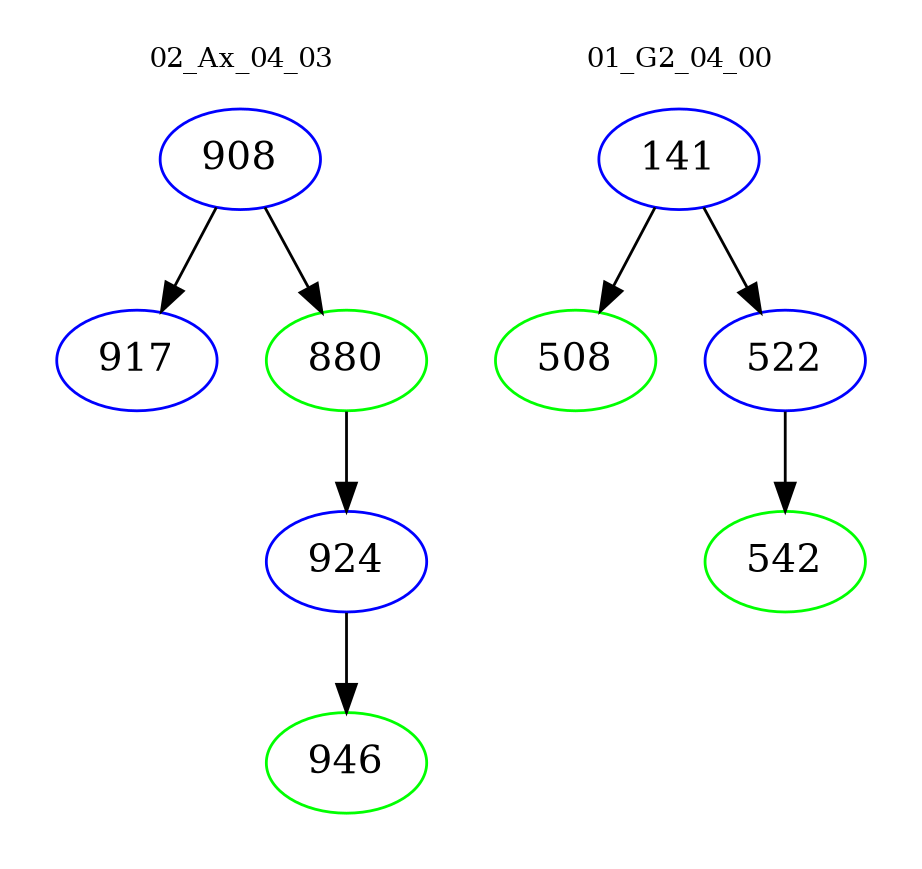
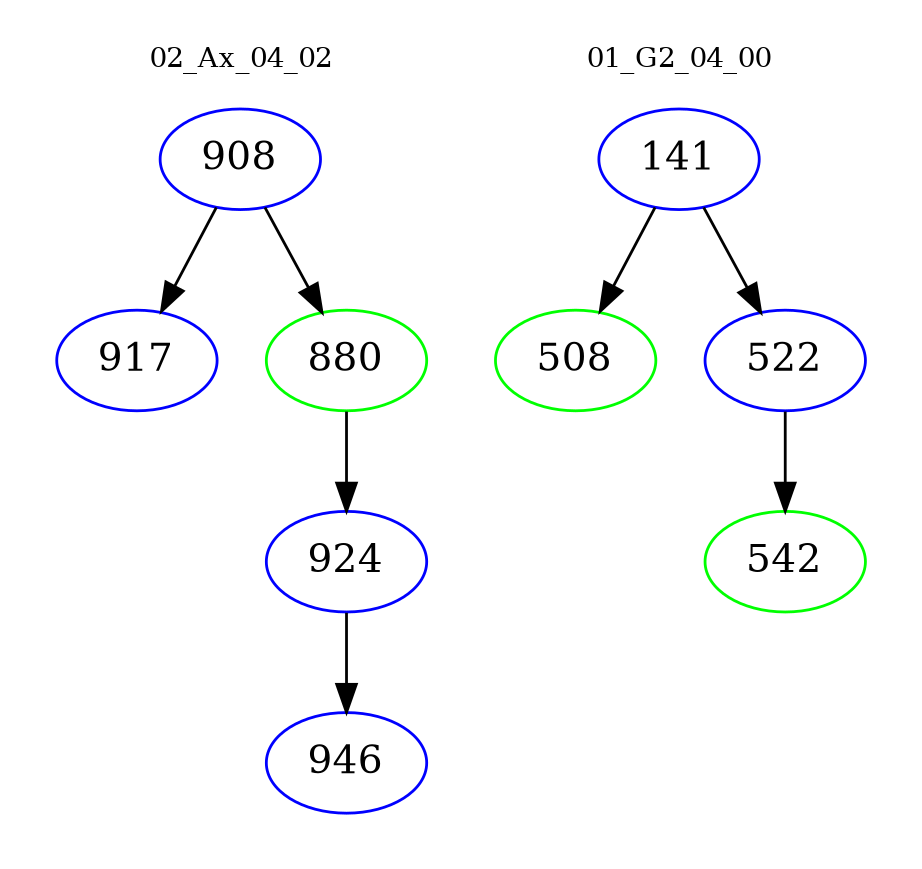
cluster "02_Ax_04_03": label "02_Ax_04_03" -> "02_Ax_04_02"
node "946": color green -> blue
